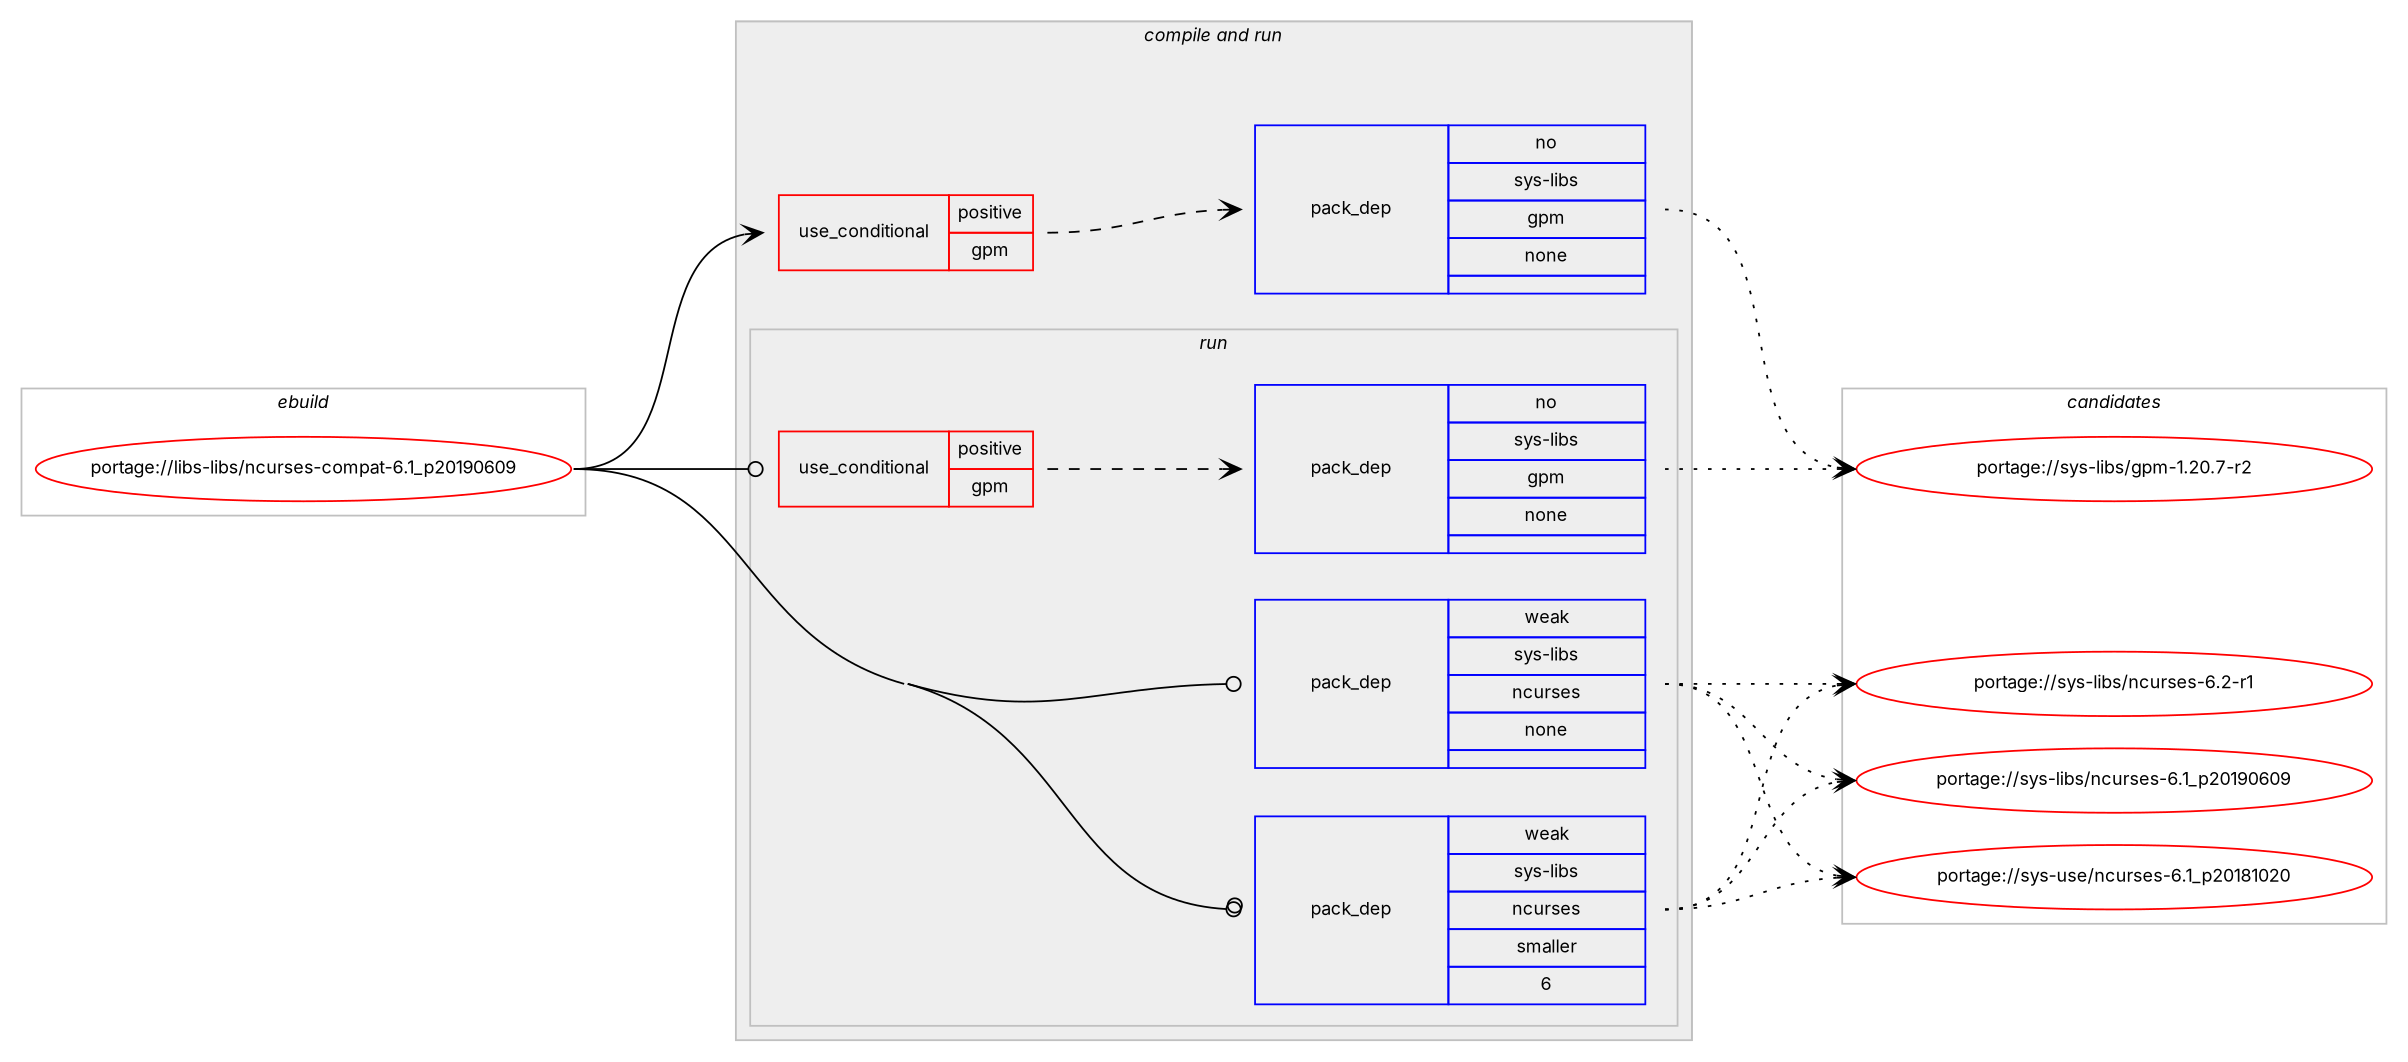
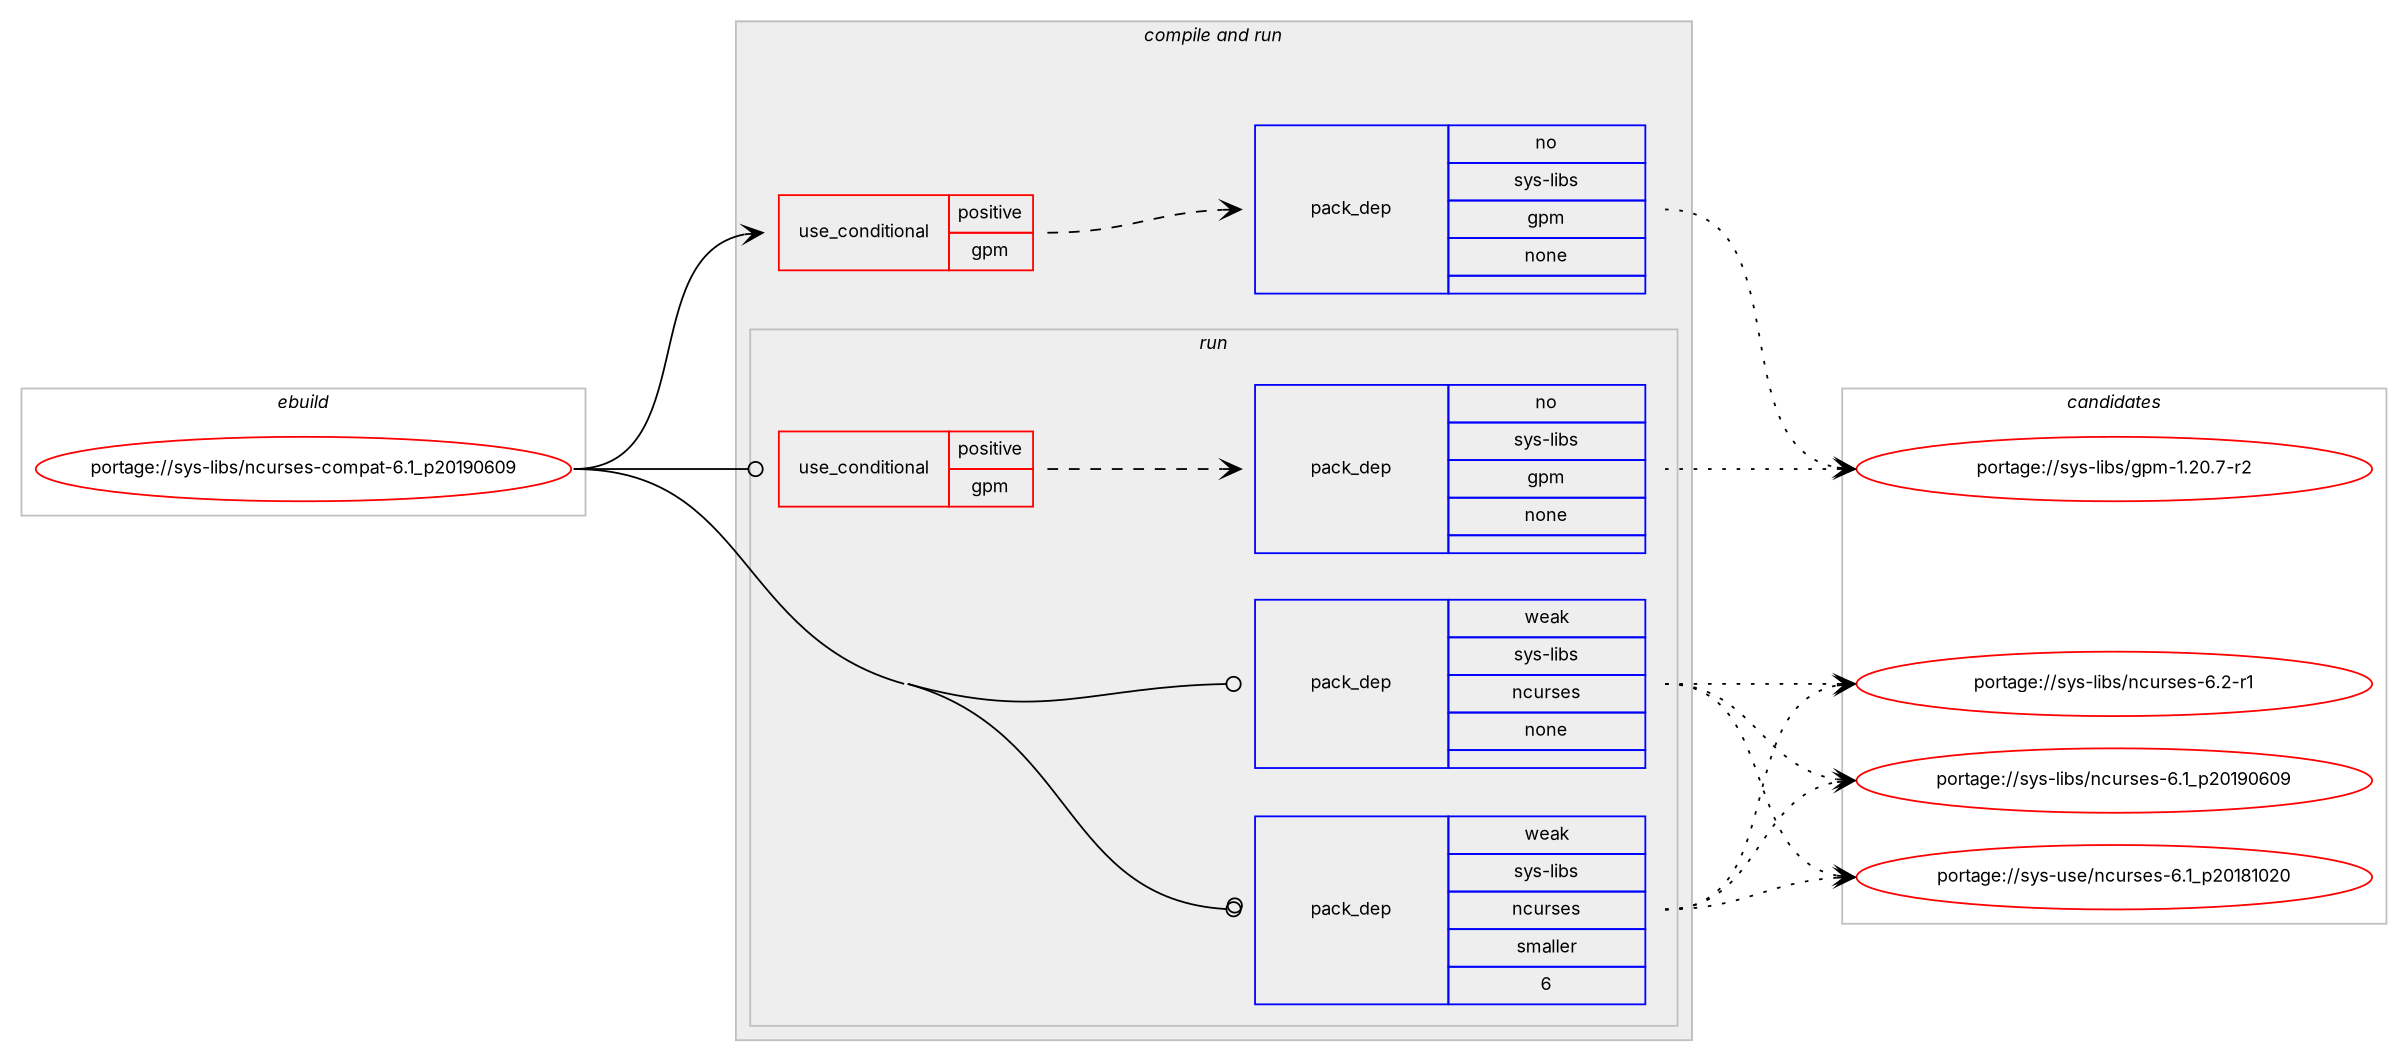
node "portage://libs-libs/ncurses-compat-6.1_p20190609": label "portage://libs-libs/ncurses-compat-6.1_p20190609" -> "portage://sys-libs/ncurses-compat-6.1_p20190609"
